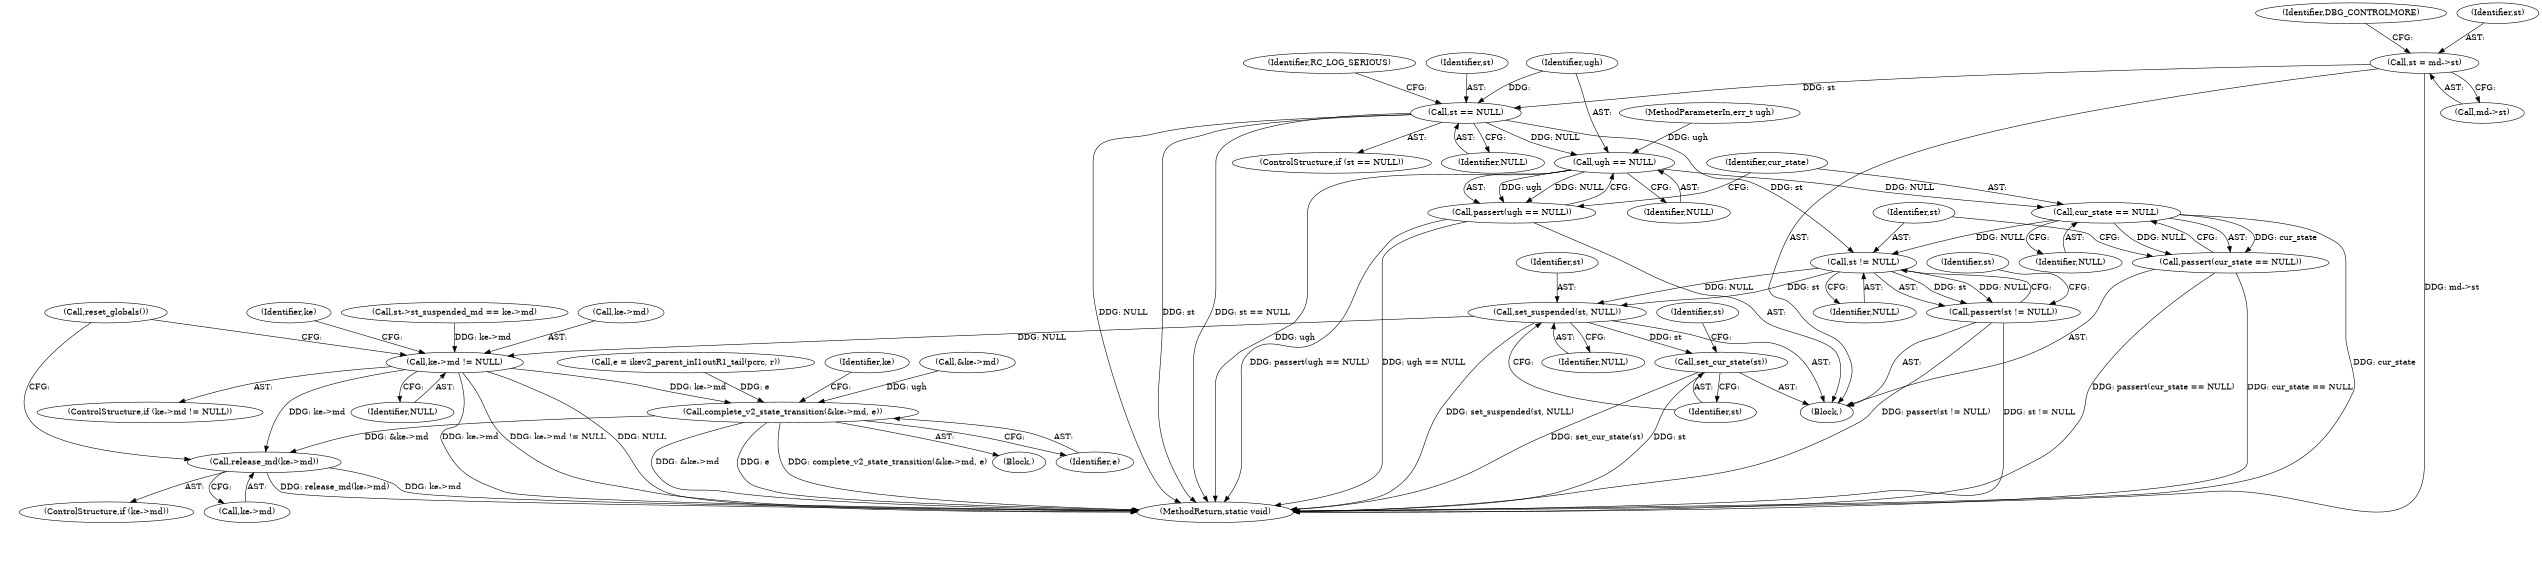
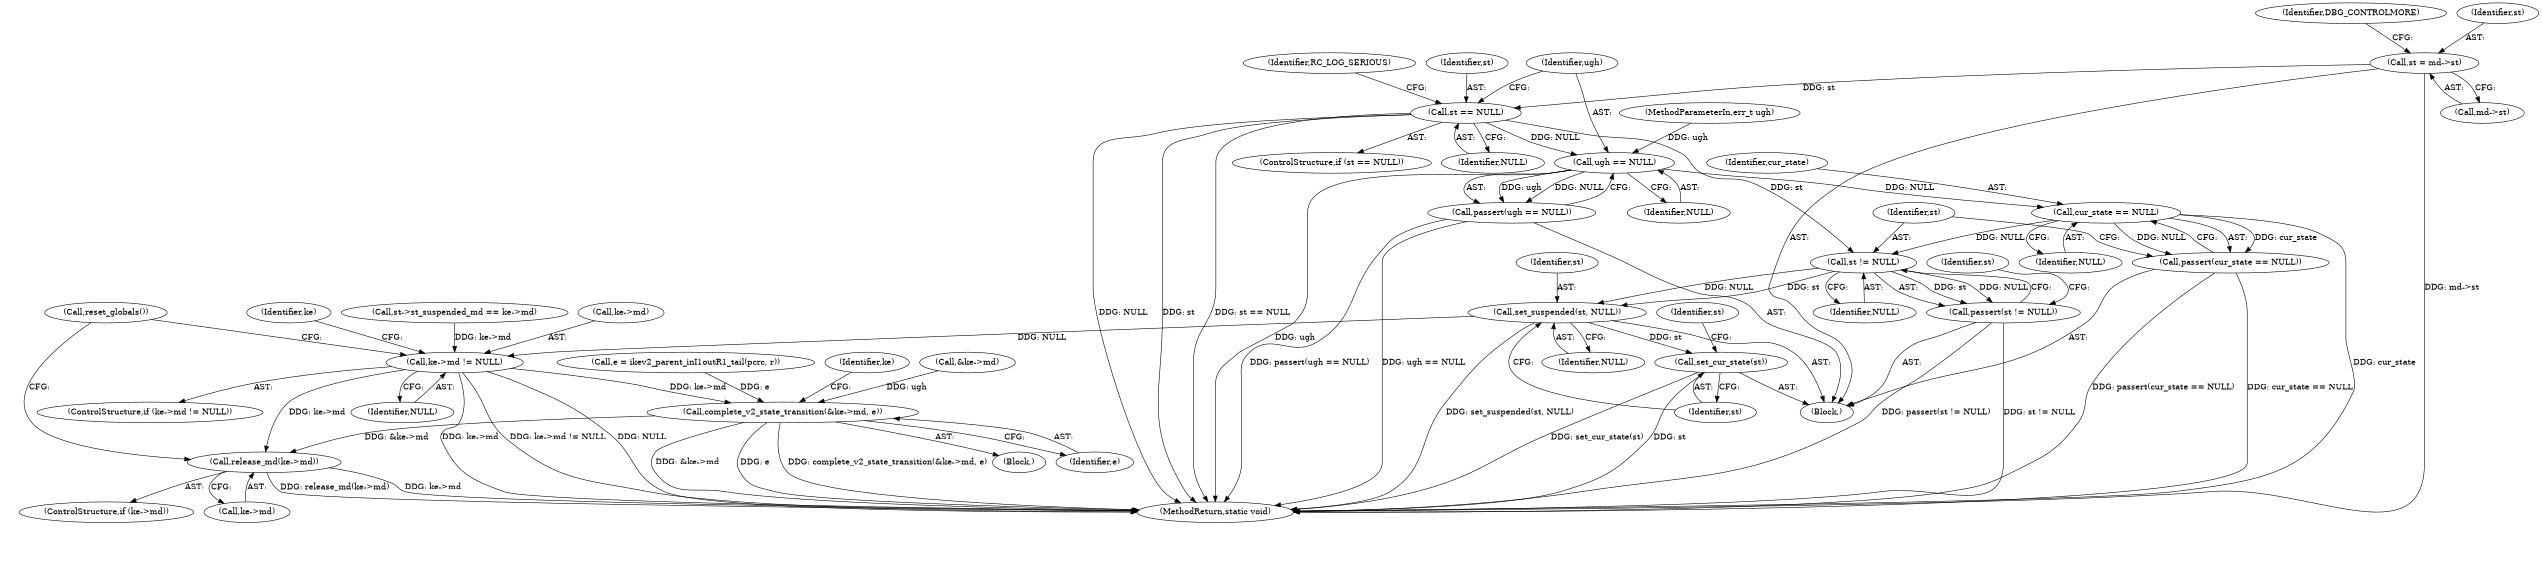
edge "(Identifier,ugh)" -> "(Call,st == NULL)": label "DDG: " -> "CFG: "
edge "(Identifier,cur_state)" -> "(Call,passert(ugh == NULL))": removed, label "CFG:"
